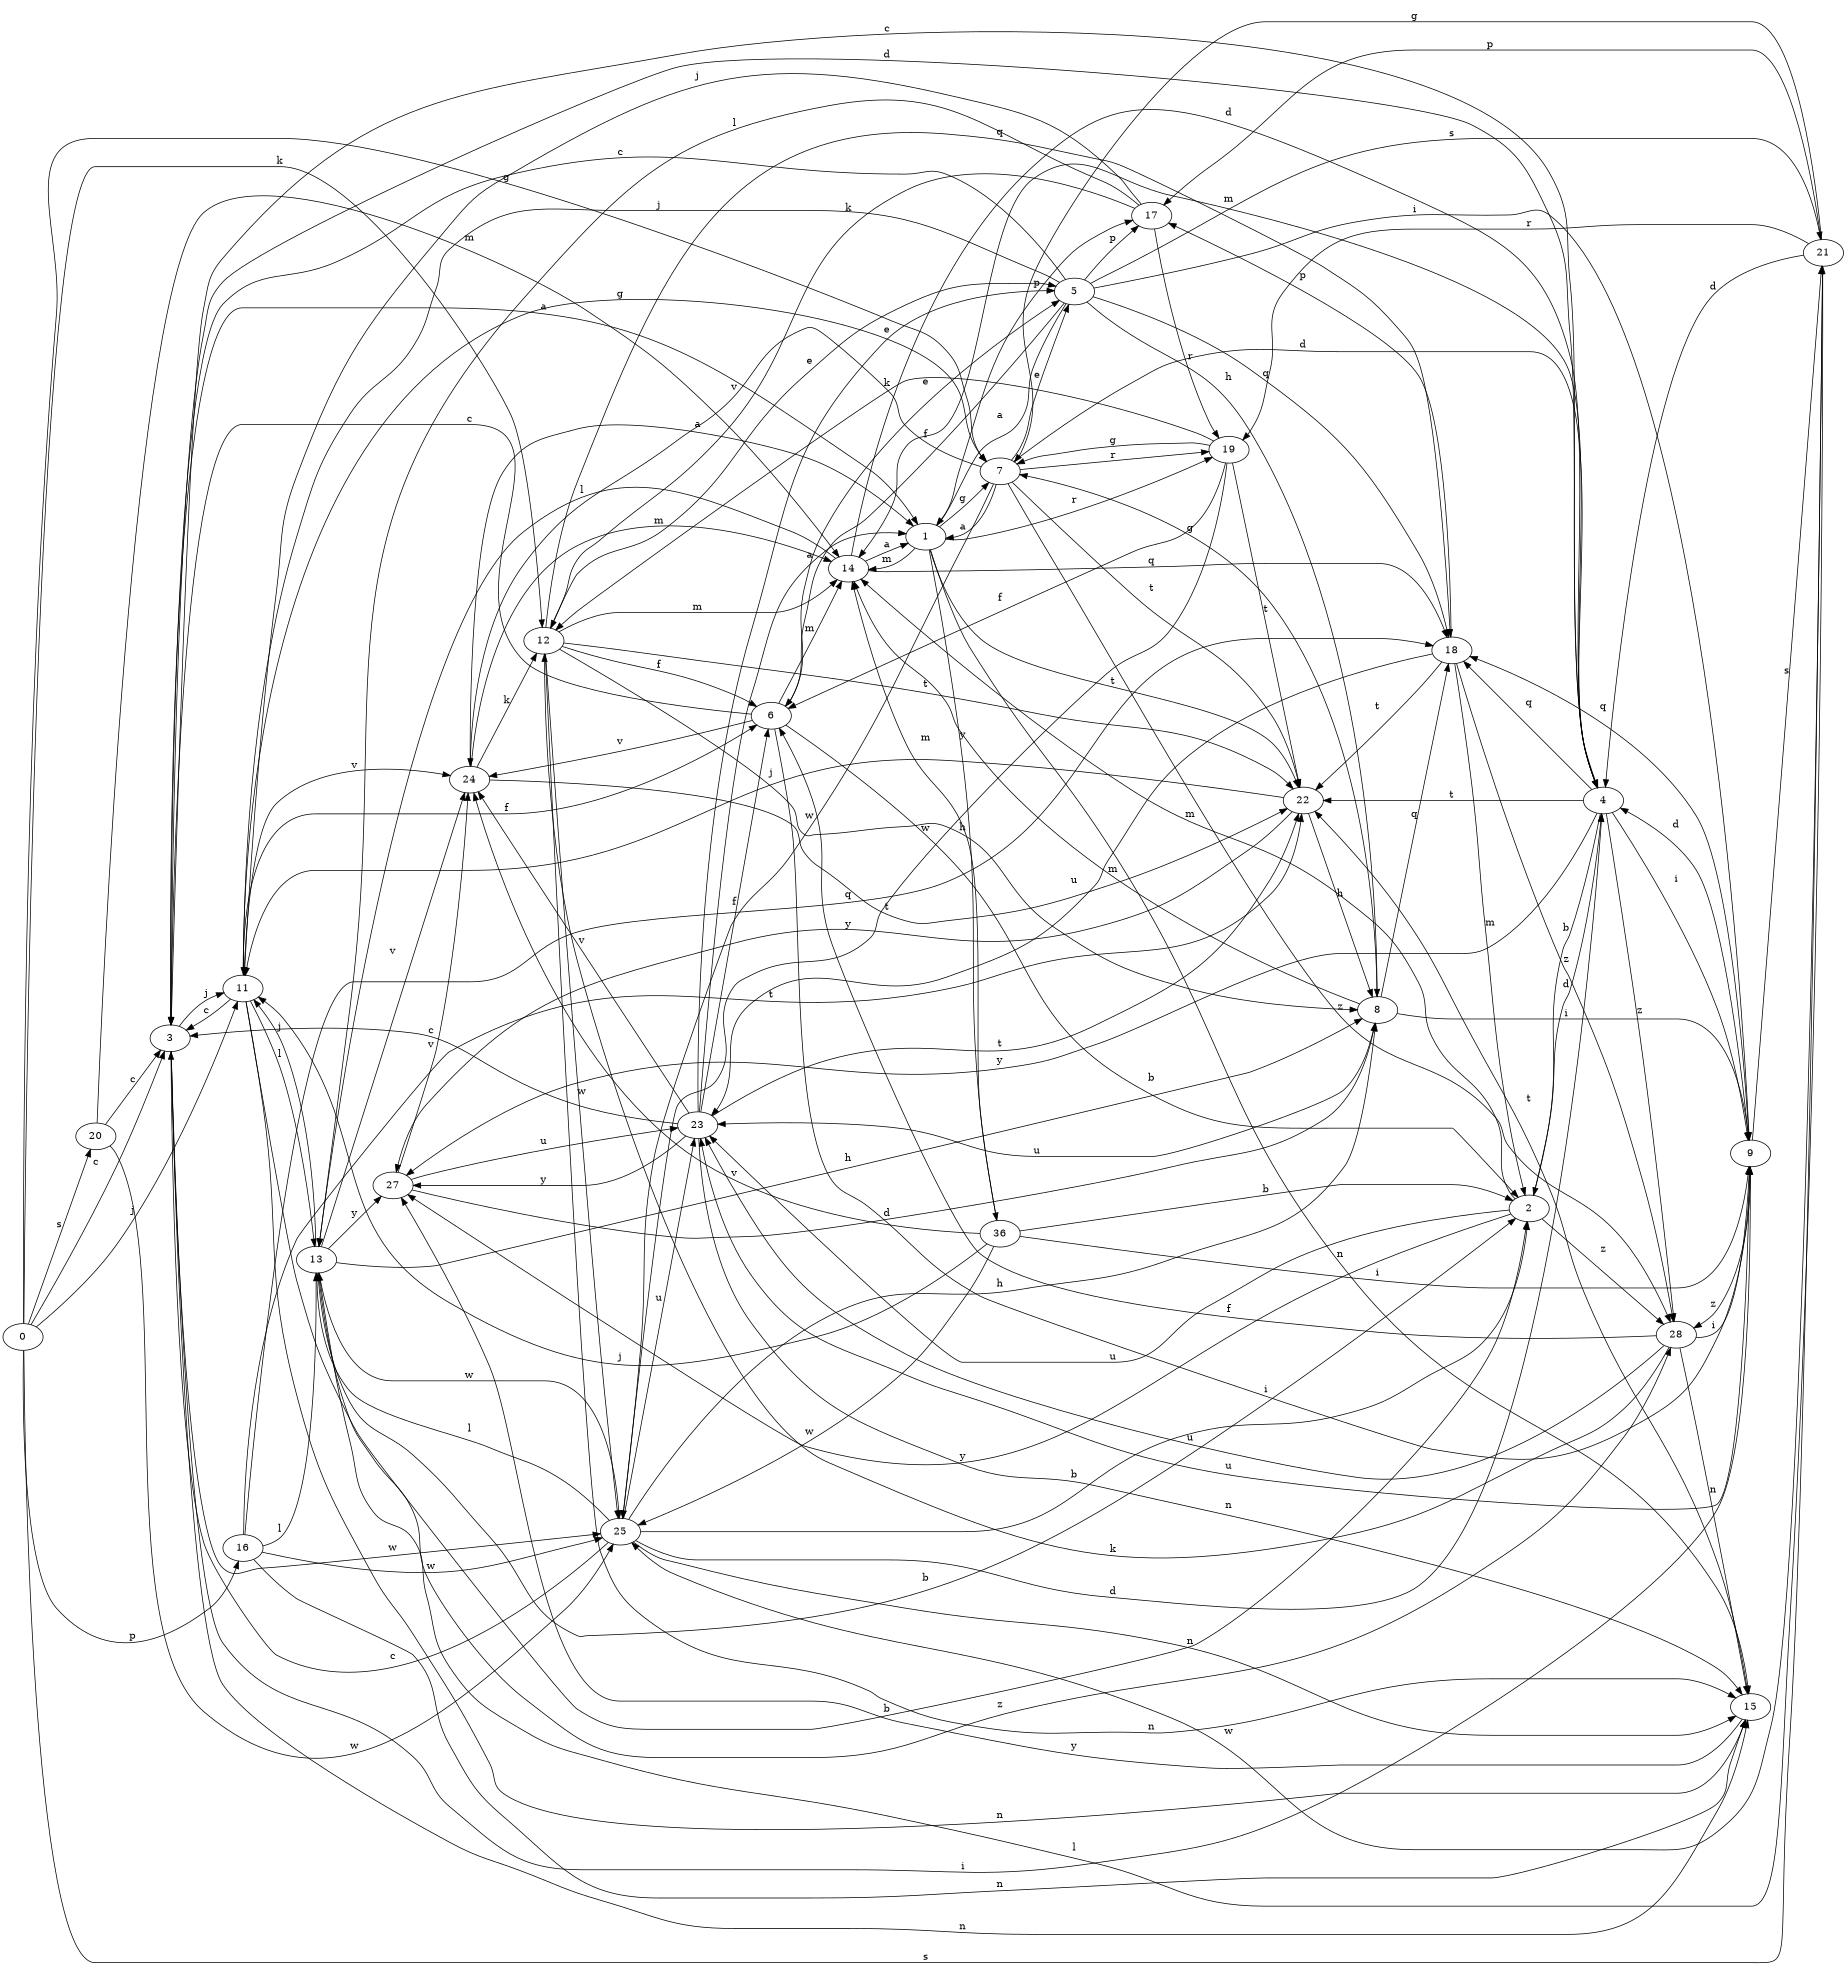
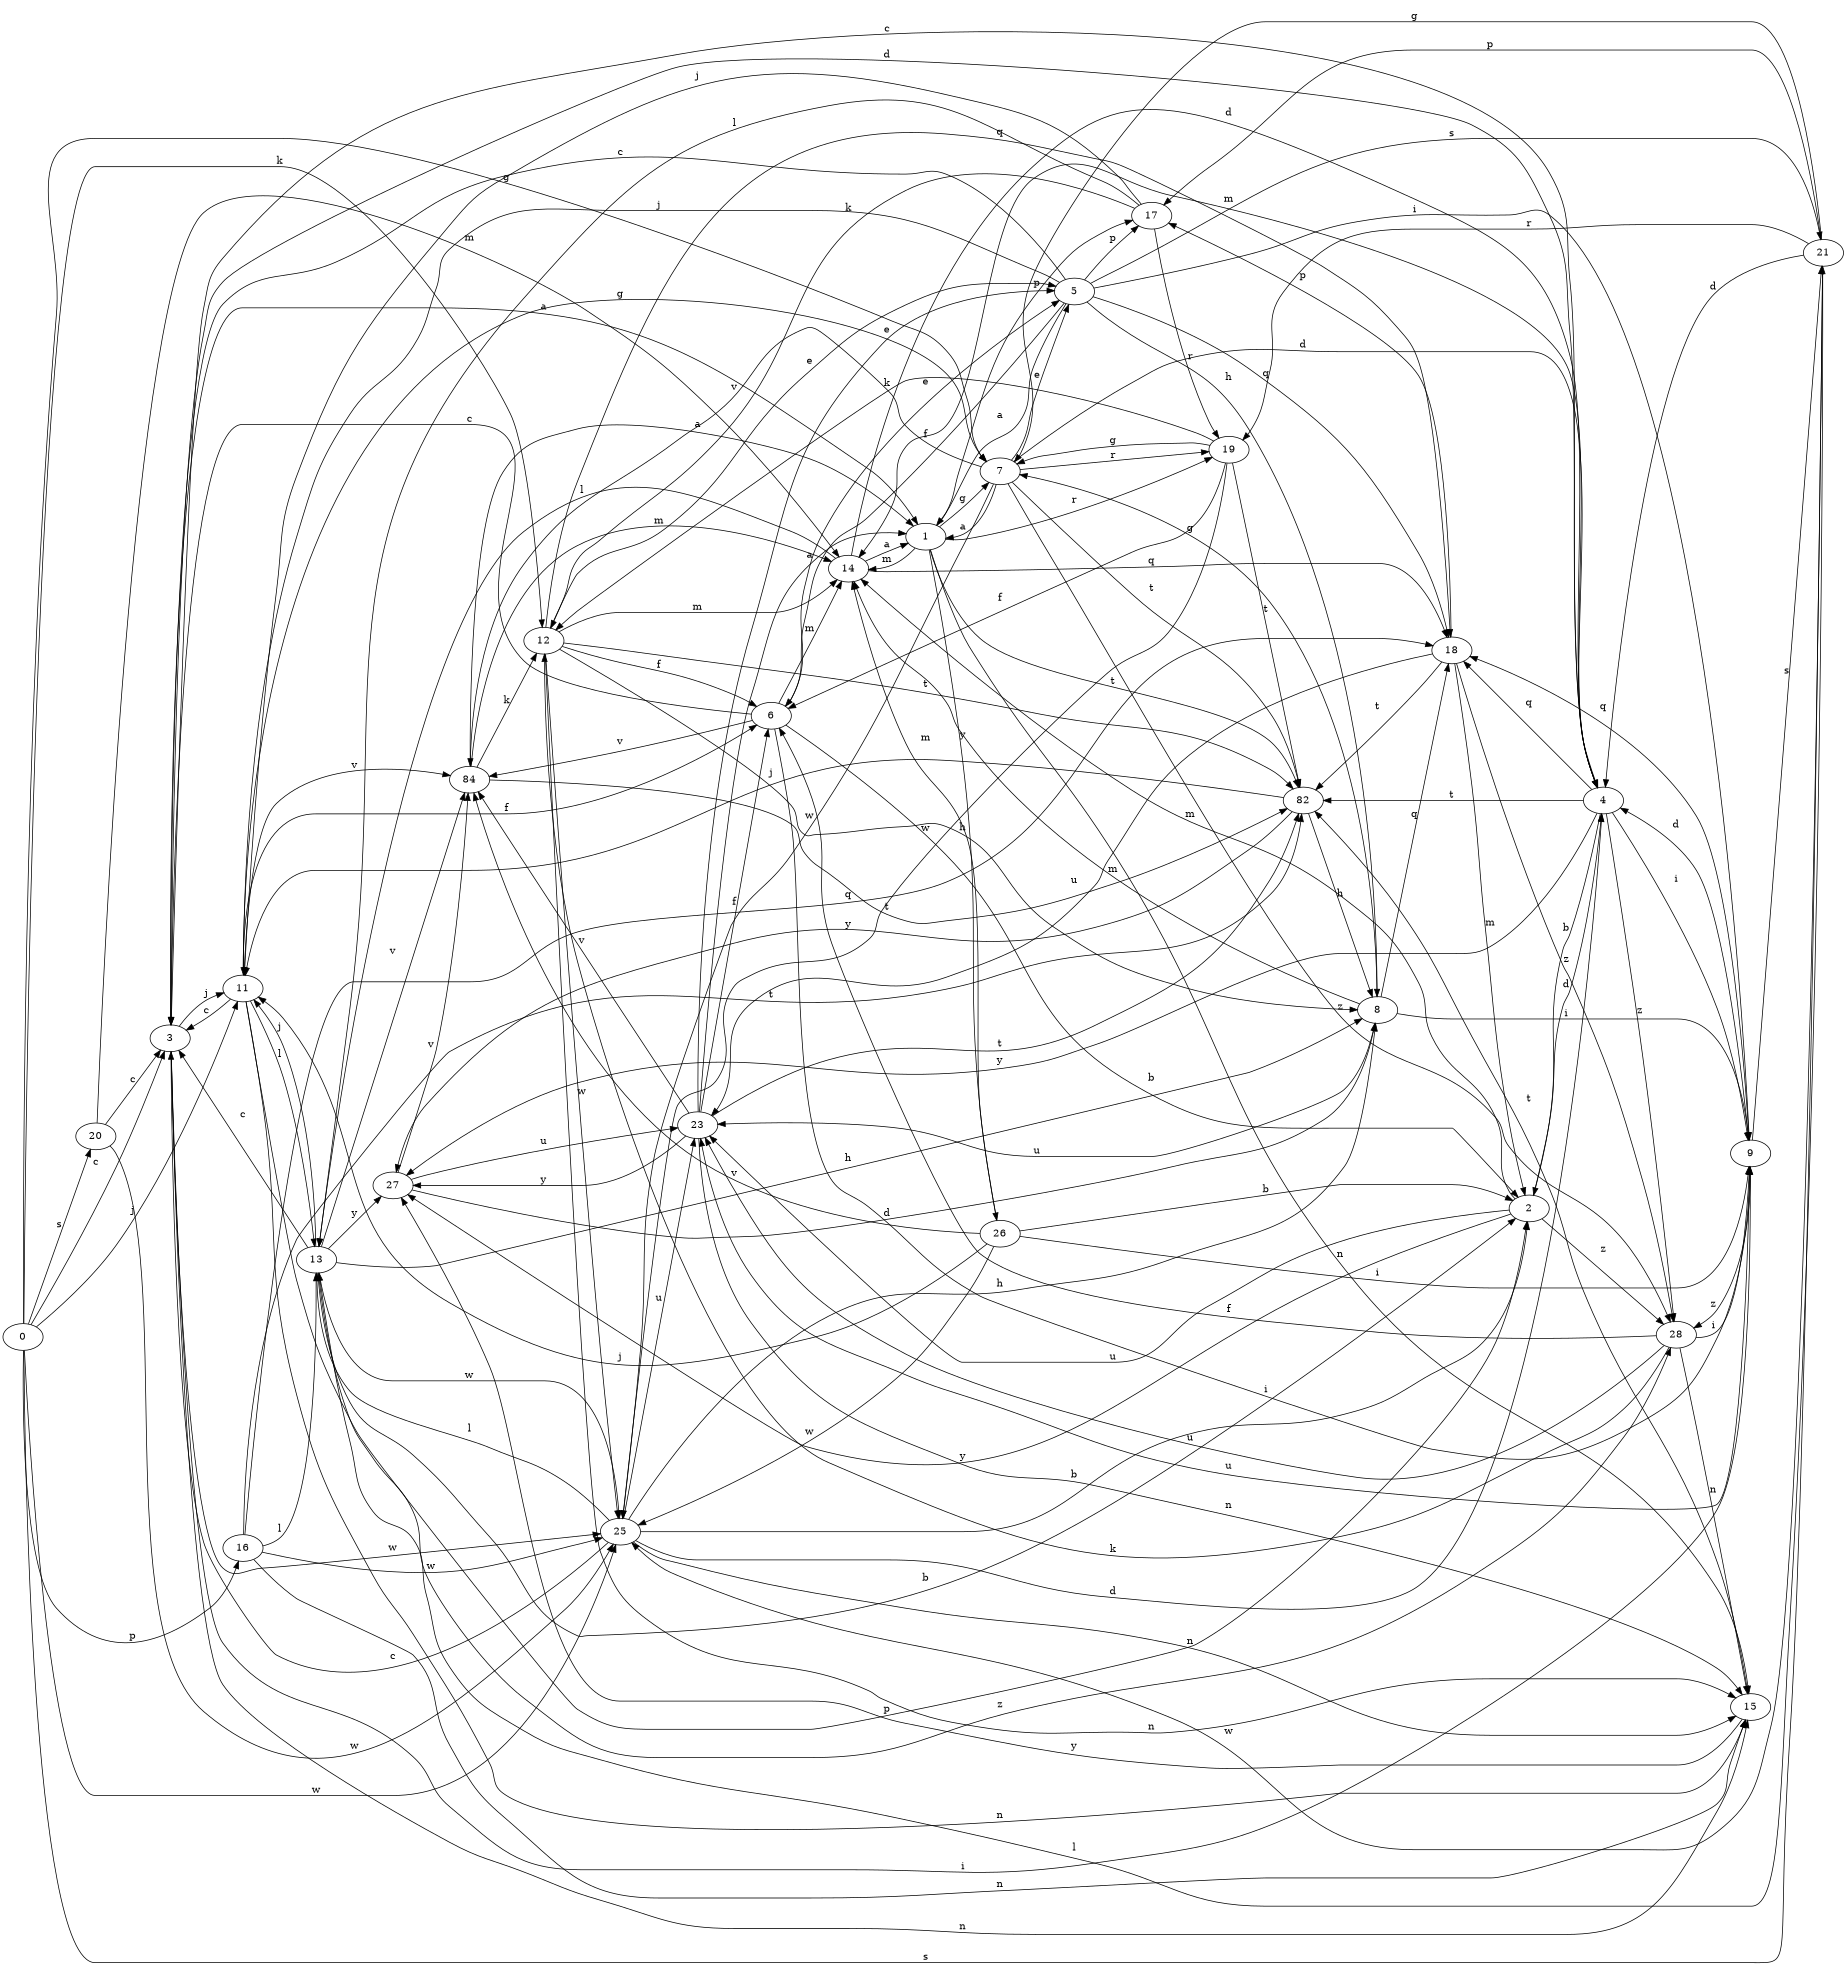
node "24": label "24" -> "84"
node "22": label "22" -> "82"
edge "23" -> "3": now "13" -> "3"
node "36": label "36" -> "26"
edge "11" -> "2": label "b" -> "p"
edge "0" -> "25": added, label "w"
